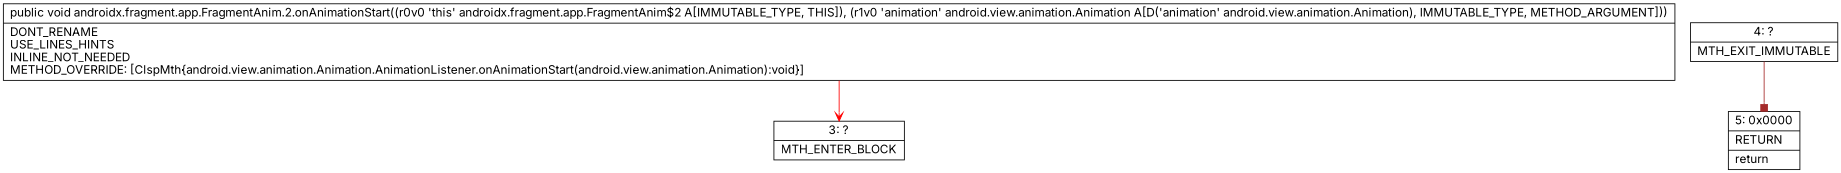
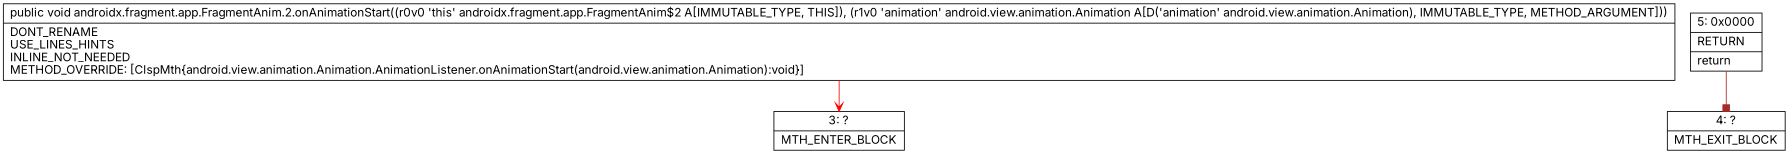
node "4: ?": text "MTH_EXIT_IMMUTABLE" -> "MTH_EXIT_BLOCK"
edge "4: ?" -> "5: 0x0000": reversed
